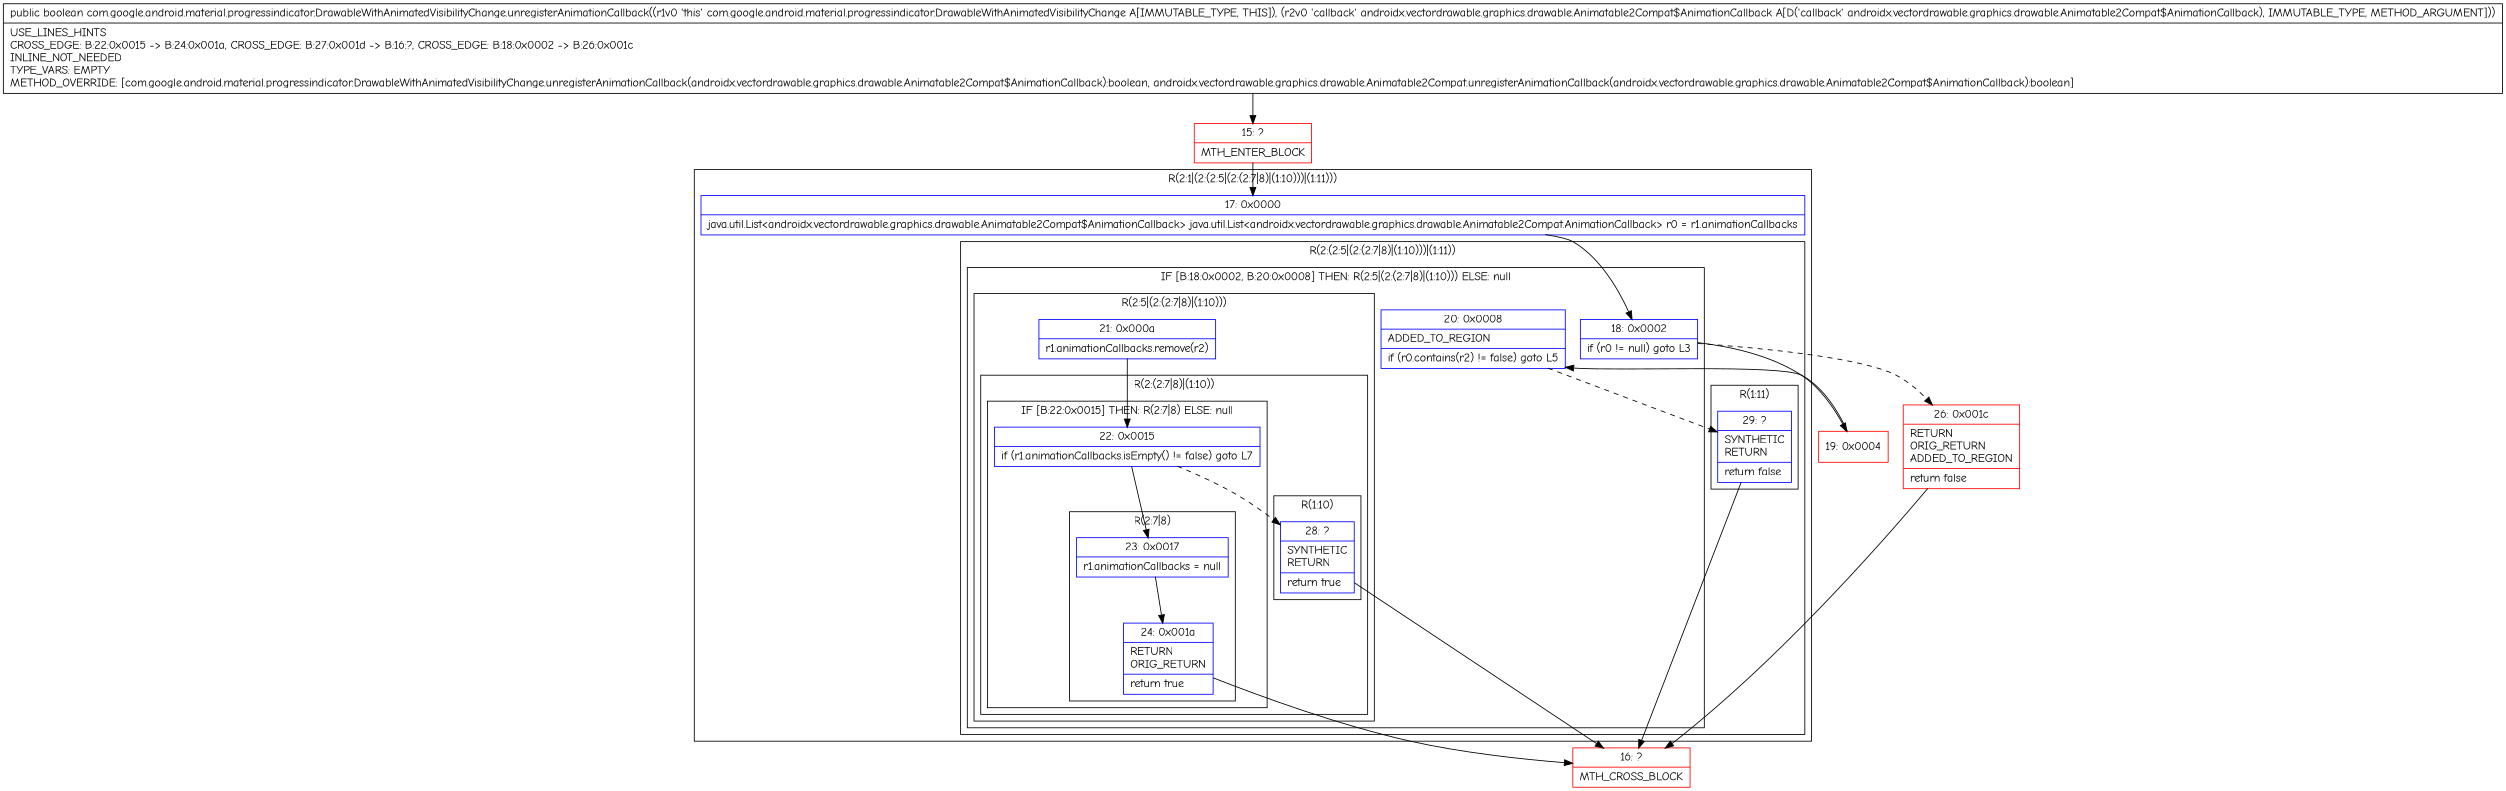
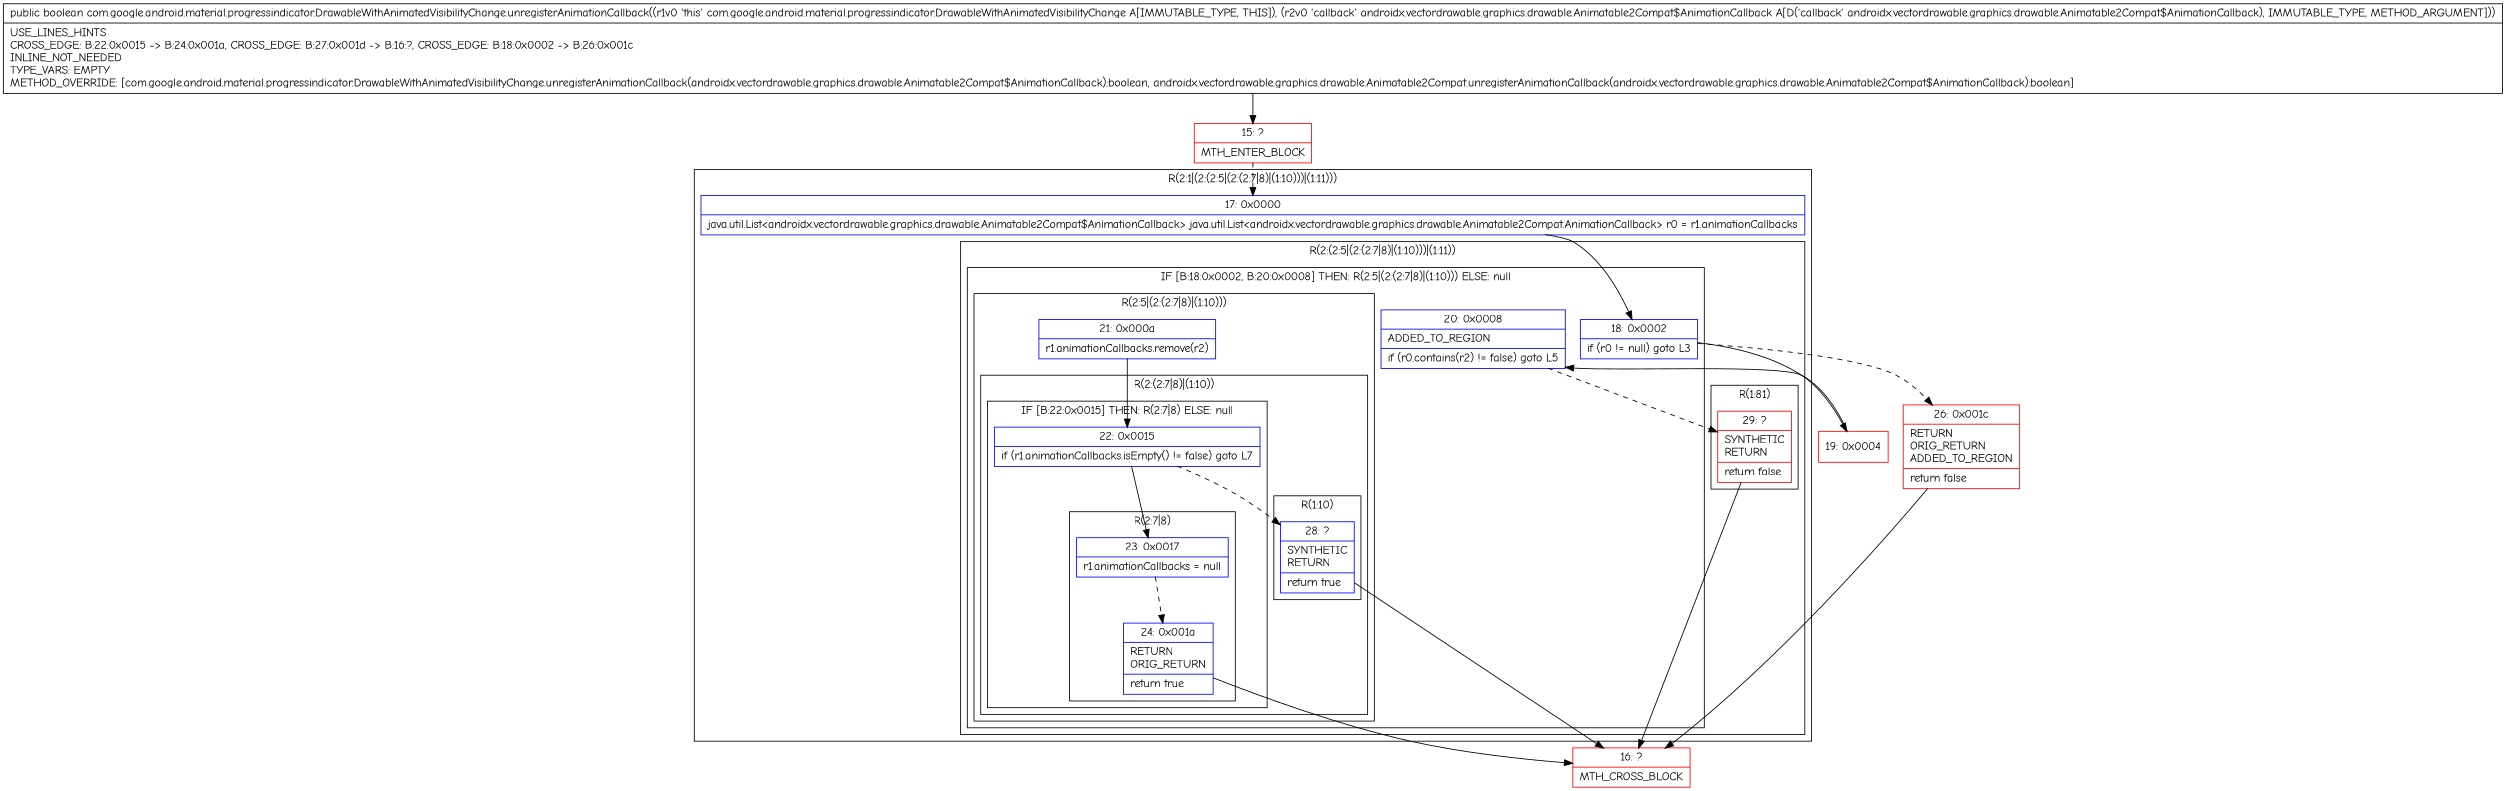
edge "15: ?" -> "17: 0x0000": style solid -> dashed
cluster "R(1:11)": label "R(1:11)" -> "R(1:81)"
node "29: ?": color blue -> red
edge "23: 0x0017" -> "24: 0x001a": style solid -> dashed
